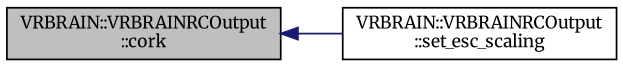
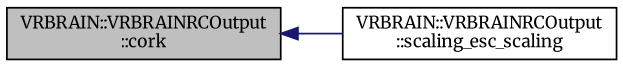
node "VRBRAIN::VRBRAINRCOutput ::set_esc_scaling": label "VRBRAIN::VRBRAINRCOutput ::set_esc_scaling" -> "VRBRAIN::VRBRAINRCOutput ::scaling_esc_scaling"
